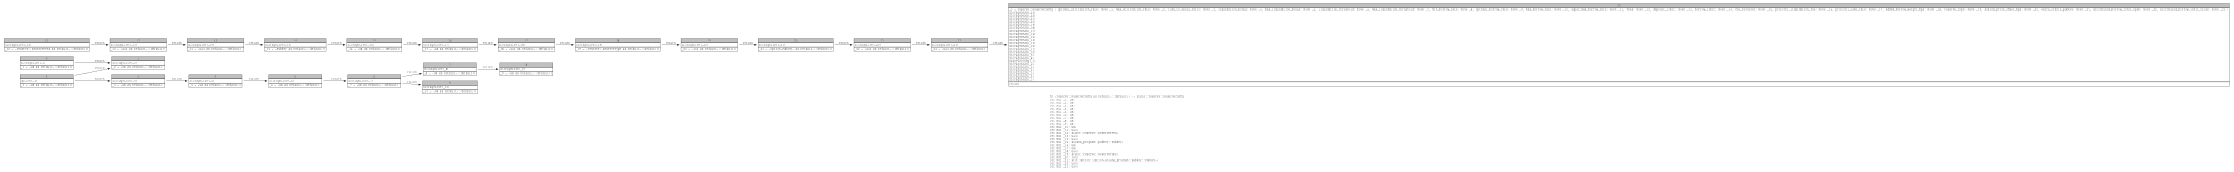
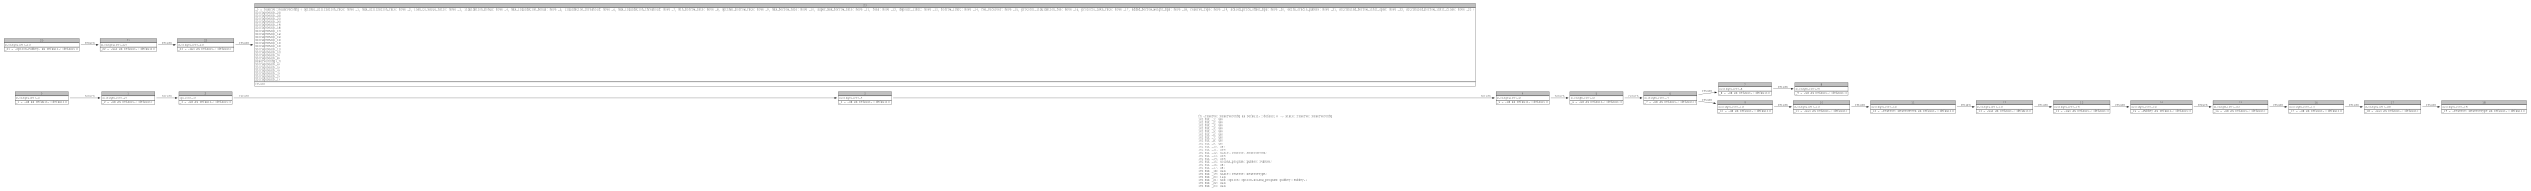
node "19": removed
edge "2" -> "1": reversed
node "10": added
